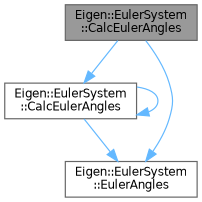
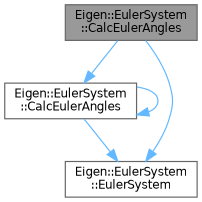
node "Eigen::EulerSystem ::EulerAngles": label "Eigen::EulerSystem ::EulerAngles" -> "Eigen::EulerSystem ::EulerSystem"
